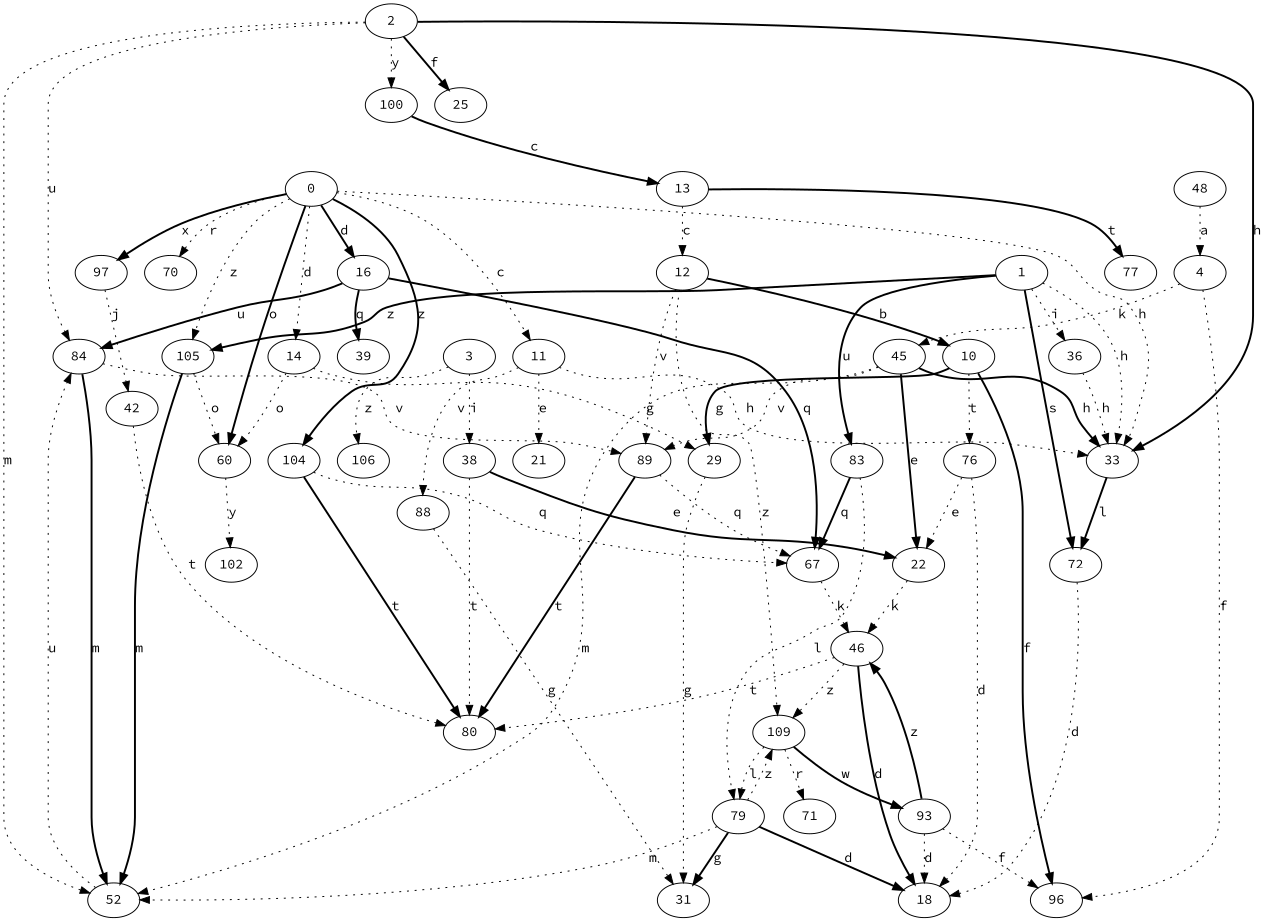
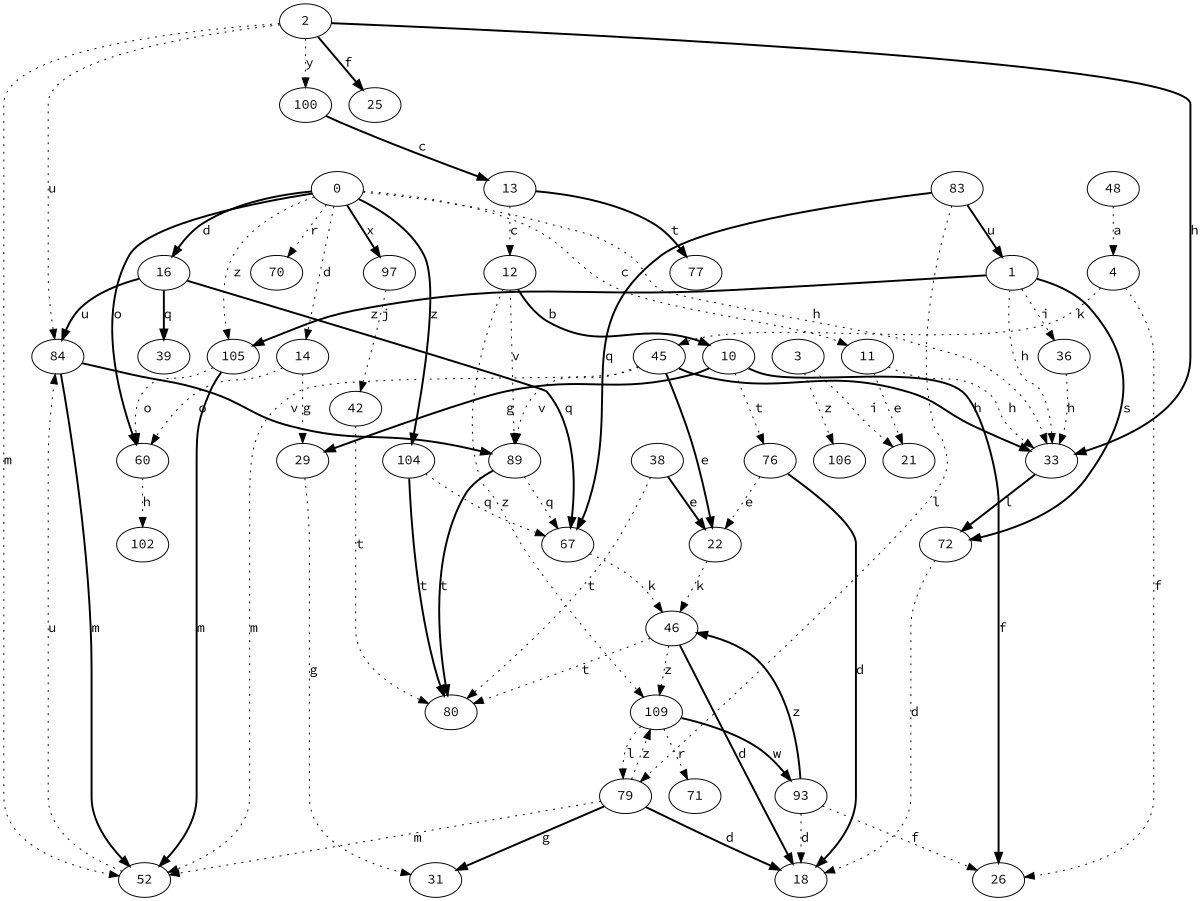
edge "1" -> "83": reversed
edge "84" -> "89": style dotted -> bold
edge "3" -> "38": now "3" -> "21"
edge "60" -> "102": label "y" -> "h"
node "88": removed
edge "76" -> "18": style dotted -> bold
node "96": label "96" -> "26"
